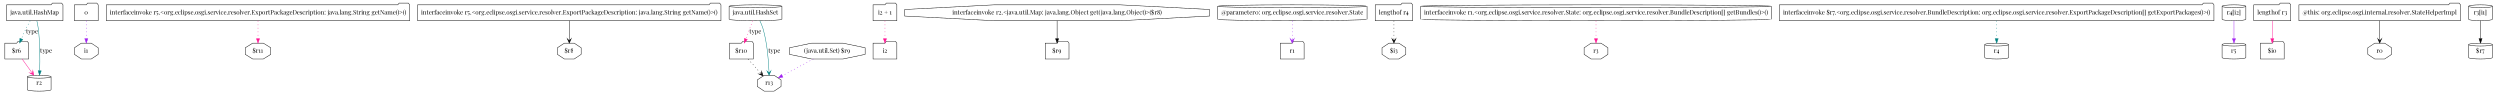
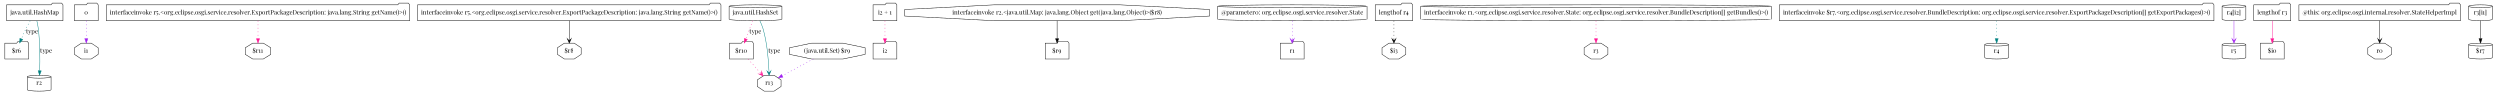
edge "r4[i2]" -> "r5": arrowhead normal -> vee
edge "$r6" -> "r2": removed
edge "$r10" -> "r13": color black -> deeppink
